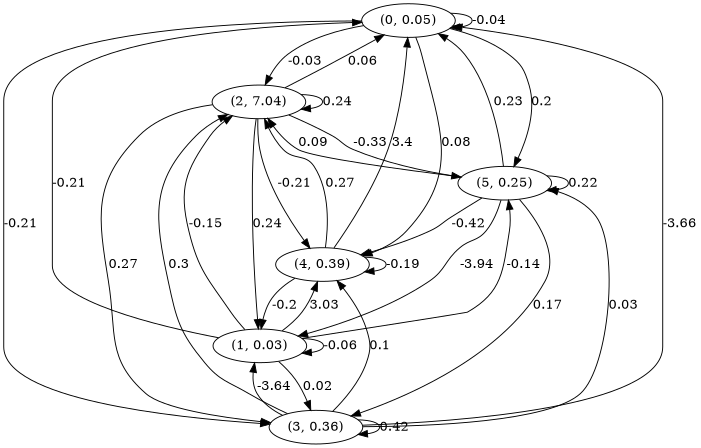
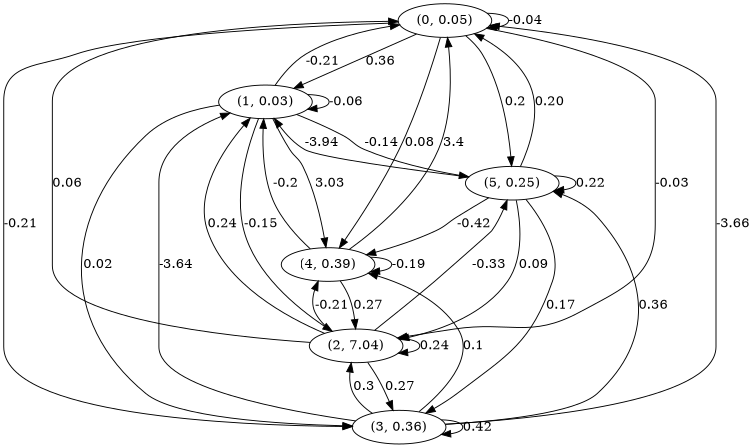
edge "(0, 0.05)" -> "(1, 0.03)": added, label "0.36"
edge "(5, 0.25)" -> "(0, 0.05)": label "0.23" -> "0.20"
edge "(3, 0.36)" -> "(5, 0.25)": label "0.03" -> "0.36"
